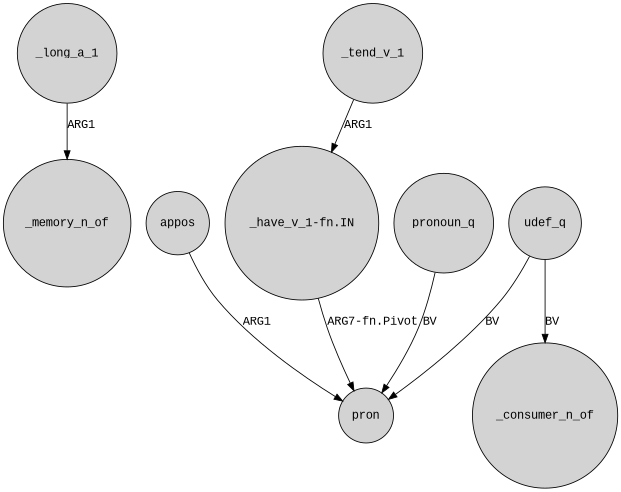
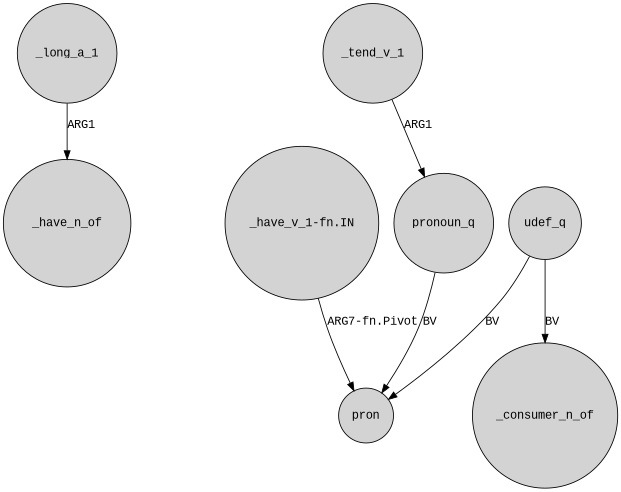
edge "_tend_v_1" -> "_have_v_1-fn.IN": now "_tend_v_1" -> "pronoun_q"
node "_memory_n_of": label "_memory_n_of" -> "_have_n_of"
node "appos": removed
